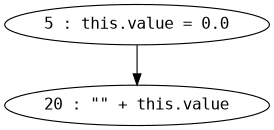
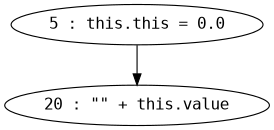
node "5 : this.value = 0.0": label "5 : this.value = 0.0" -> "5 : this.this = 0.0"
